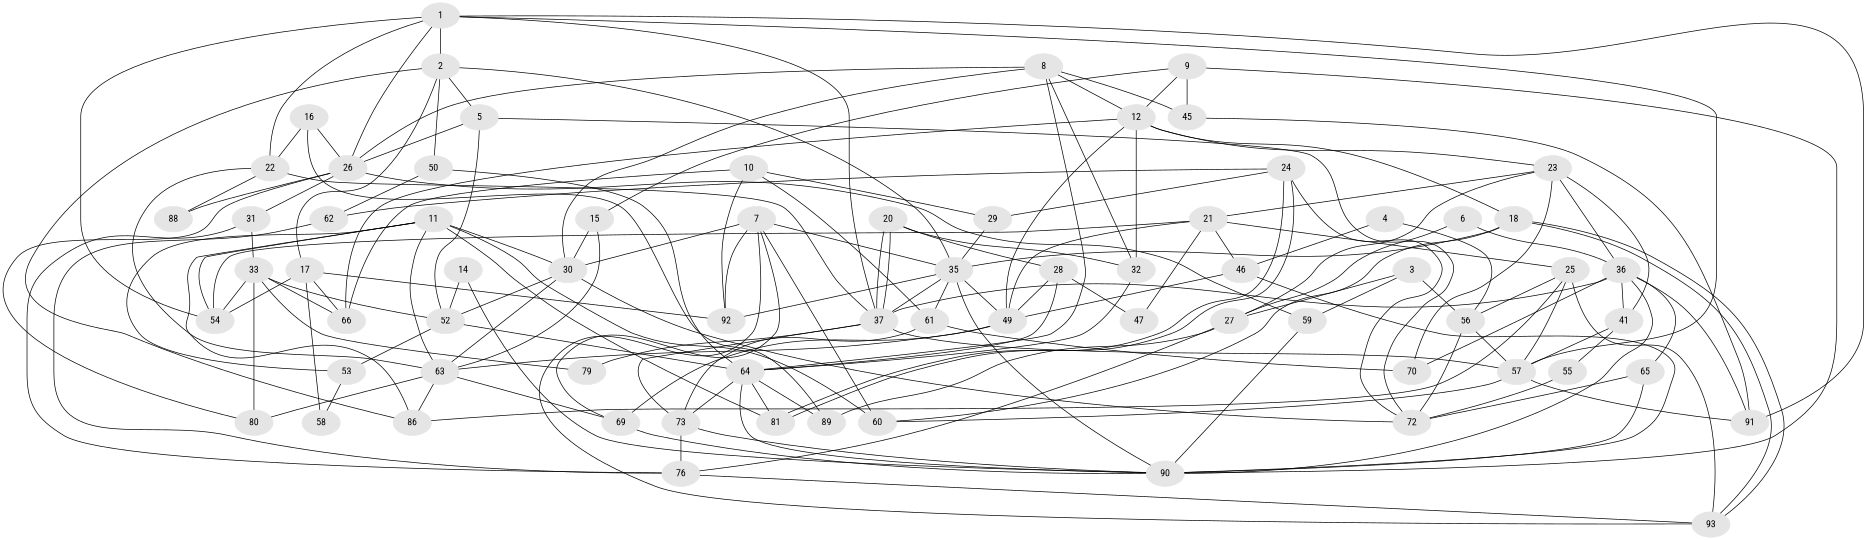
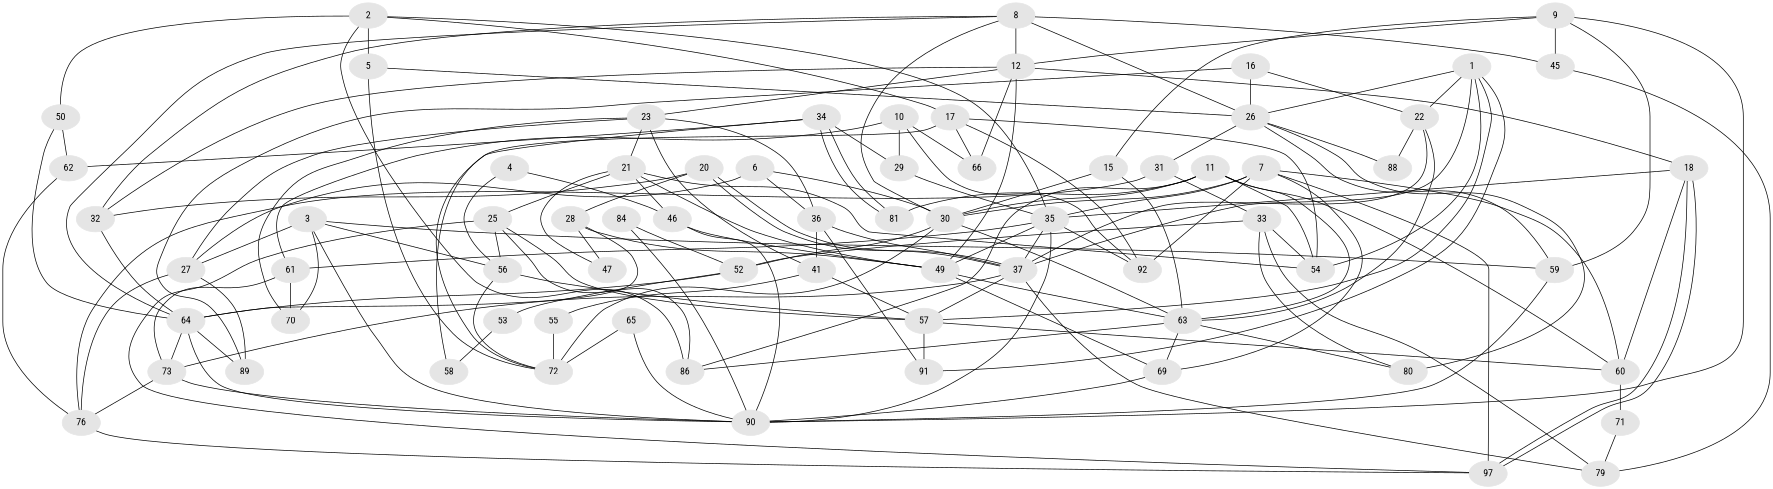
edge "1" -- "2": removed
edge "45" -- "91": now "45" -- "79"
edge "9" -- "59": added
node "24": label "24" -> "34"
edge "6" -- "30": added
edge "5" -- "52": removed
edge "11" -- "53": removed
node "14": label "14" -> "84"
edge "33" -- "66": removed
edge "36" -- "65": removed
edge "36" -- "70": now "3" -- "70"
edge "64" -- "81": removed
node "71": added
edge "36" -- "90": now "3" -- "90"
node "93": label "93" -> "97"
